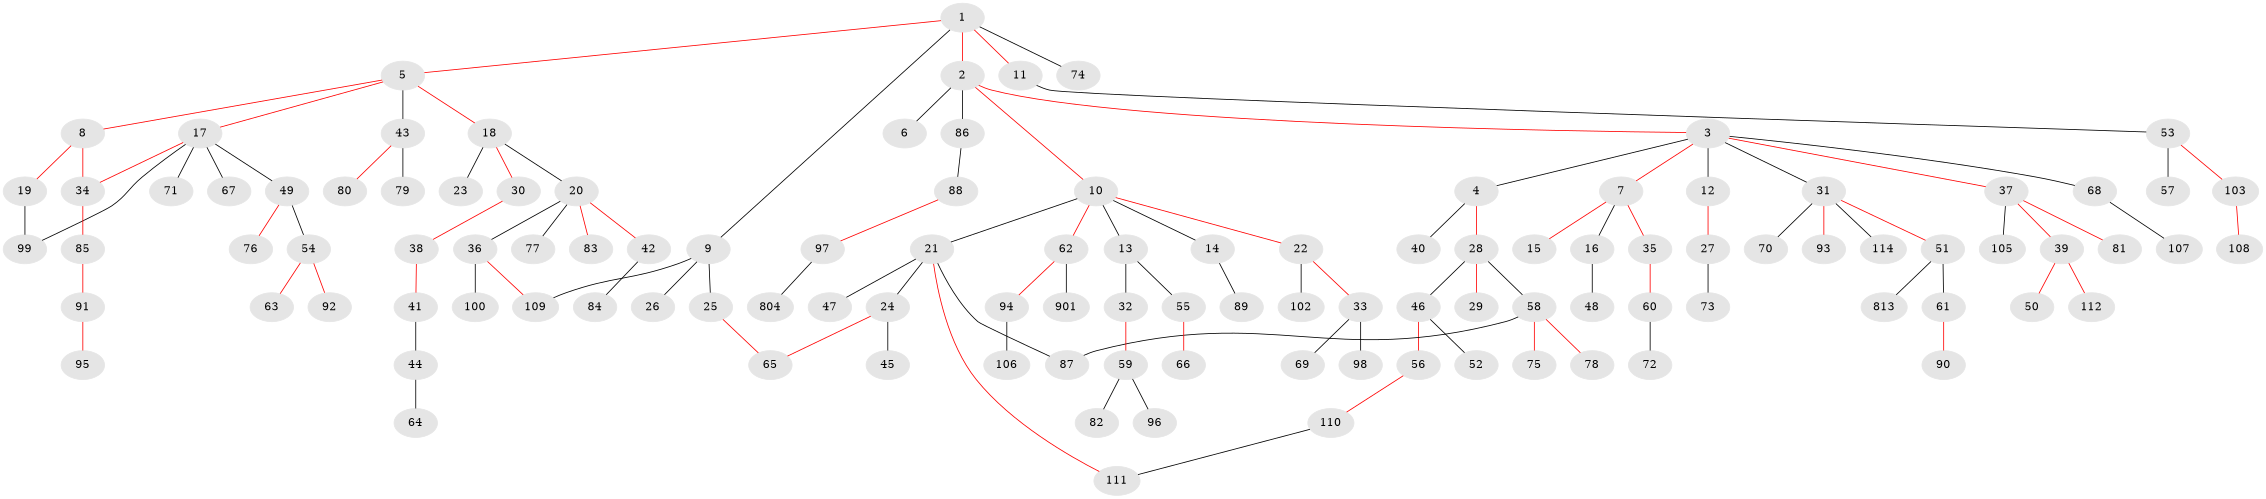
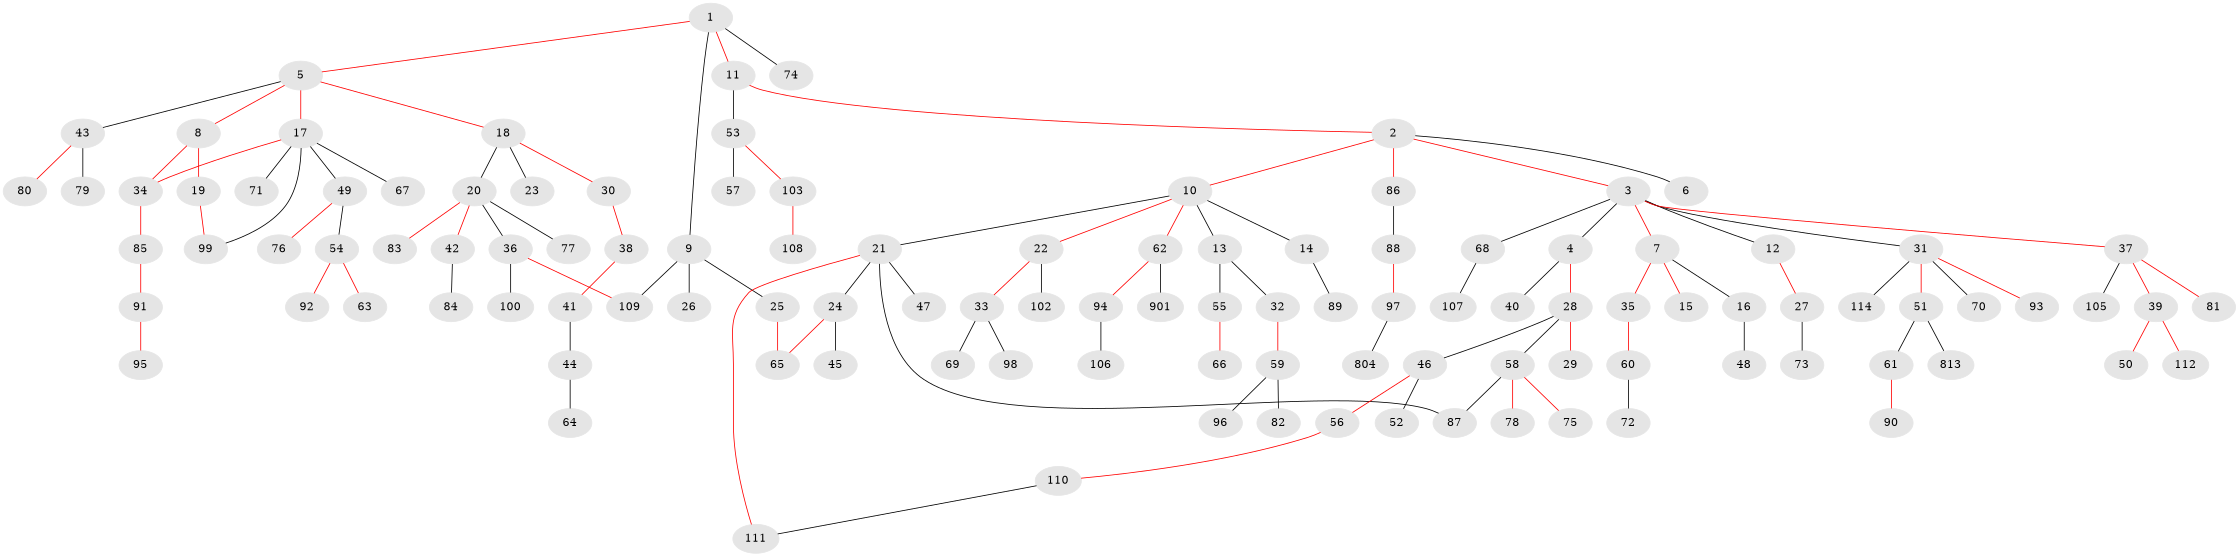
edge "1" -- "2": now "11" -- "2"
edge "2" -- "86": color black -> red
edge "19" -- "99": color black -> red
